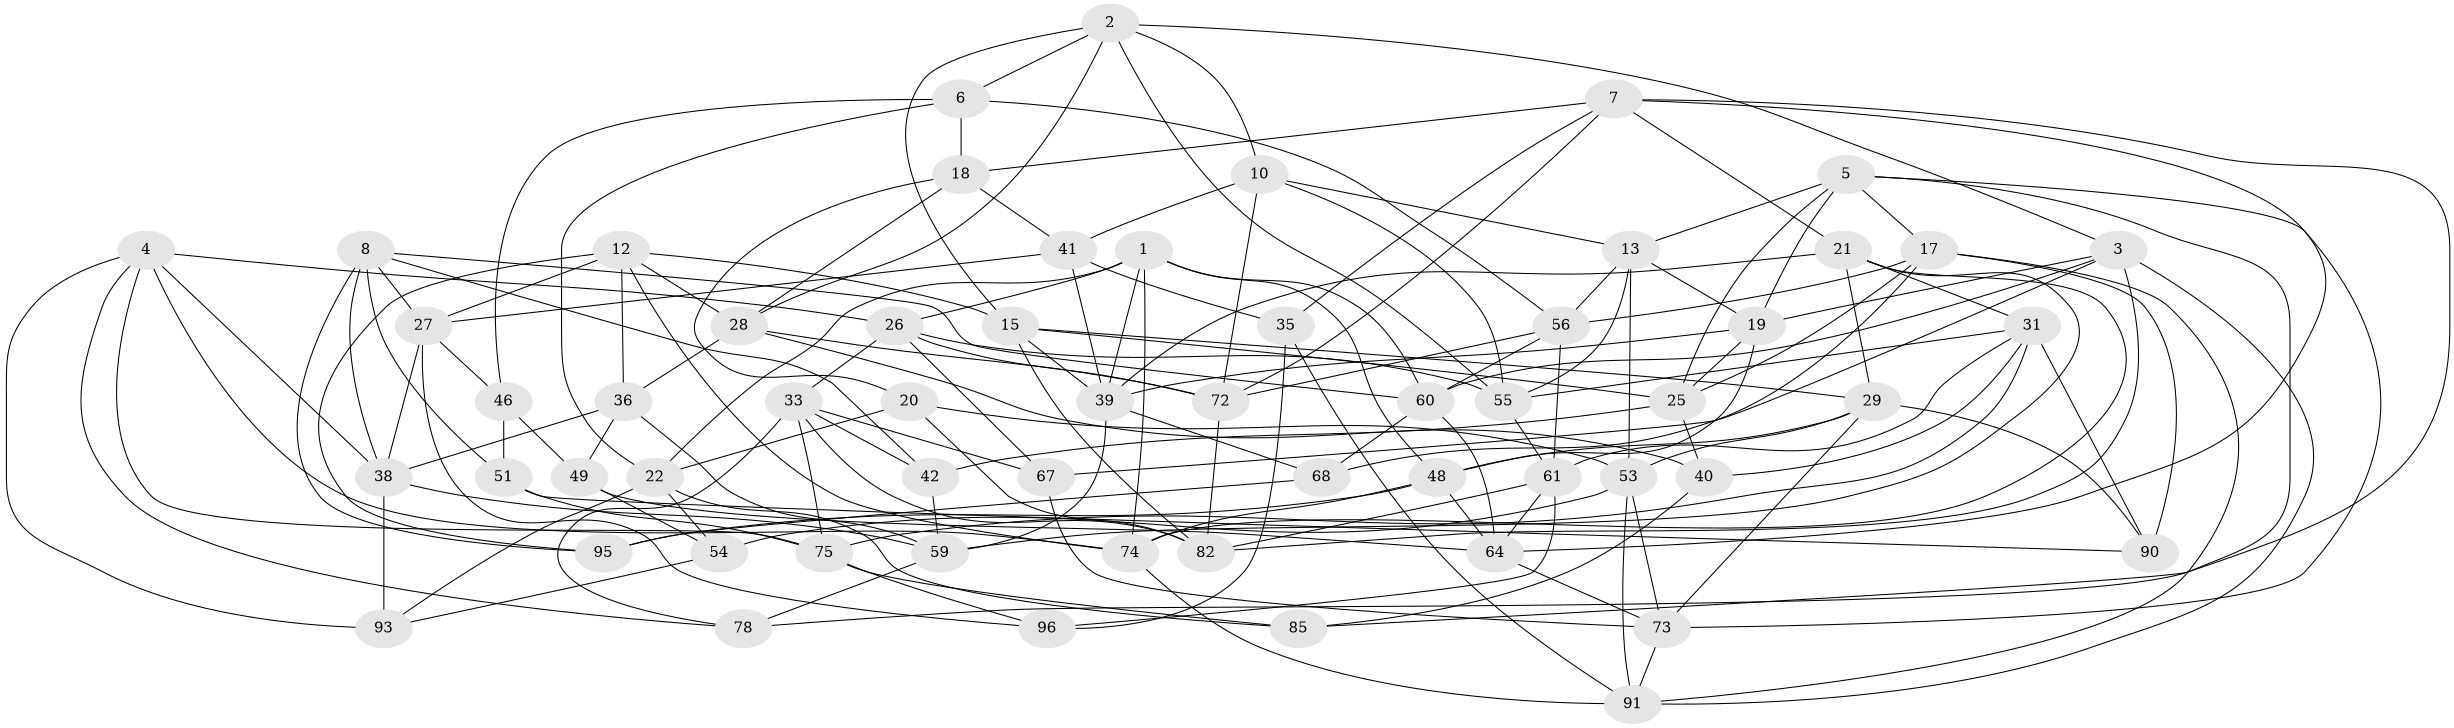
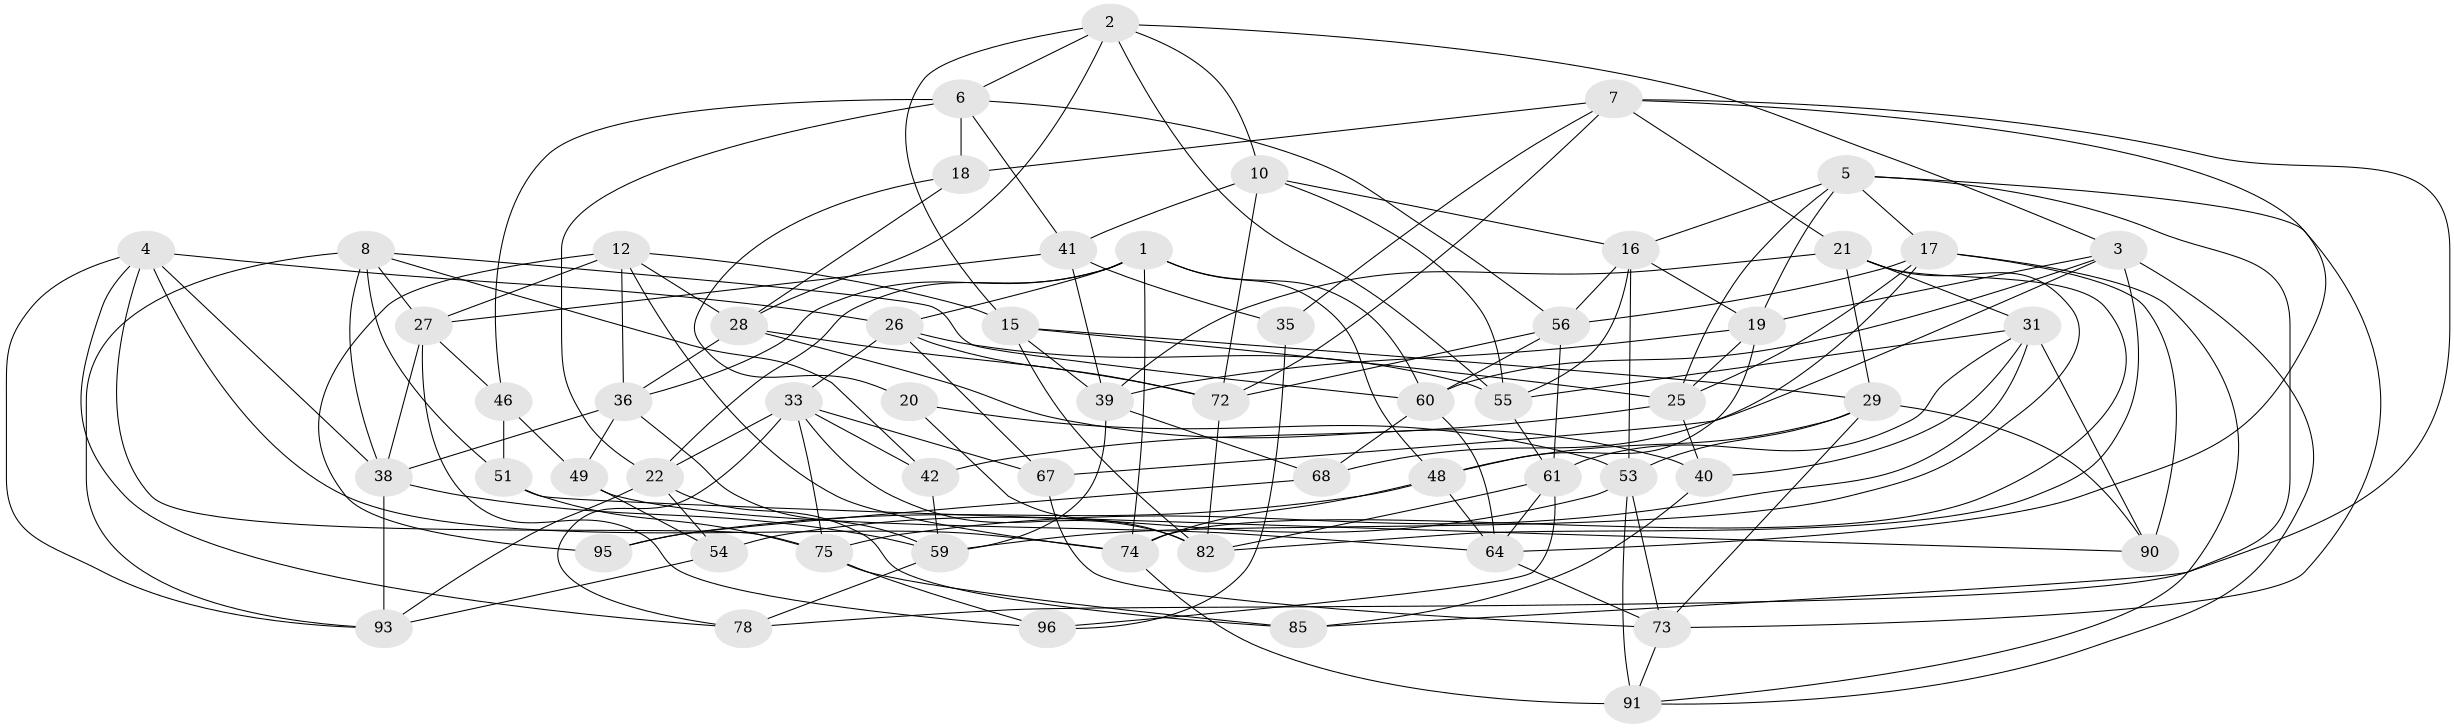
edge "18" -- "41": now "6" -- "41"
node "13": label "13" -> "16"
edge "1" -- "39": now "1" -- "36"
edge "20" -- "22": now "33" -- "22"
edge "8" -- "95": now "8" -- "93"
edge "35" -- "91": removed
